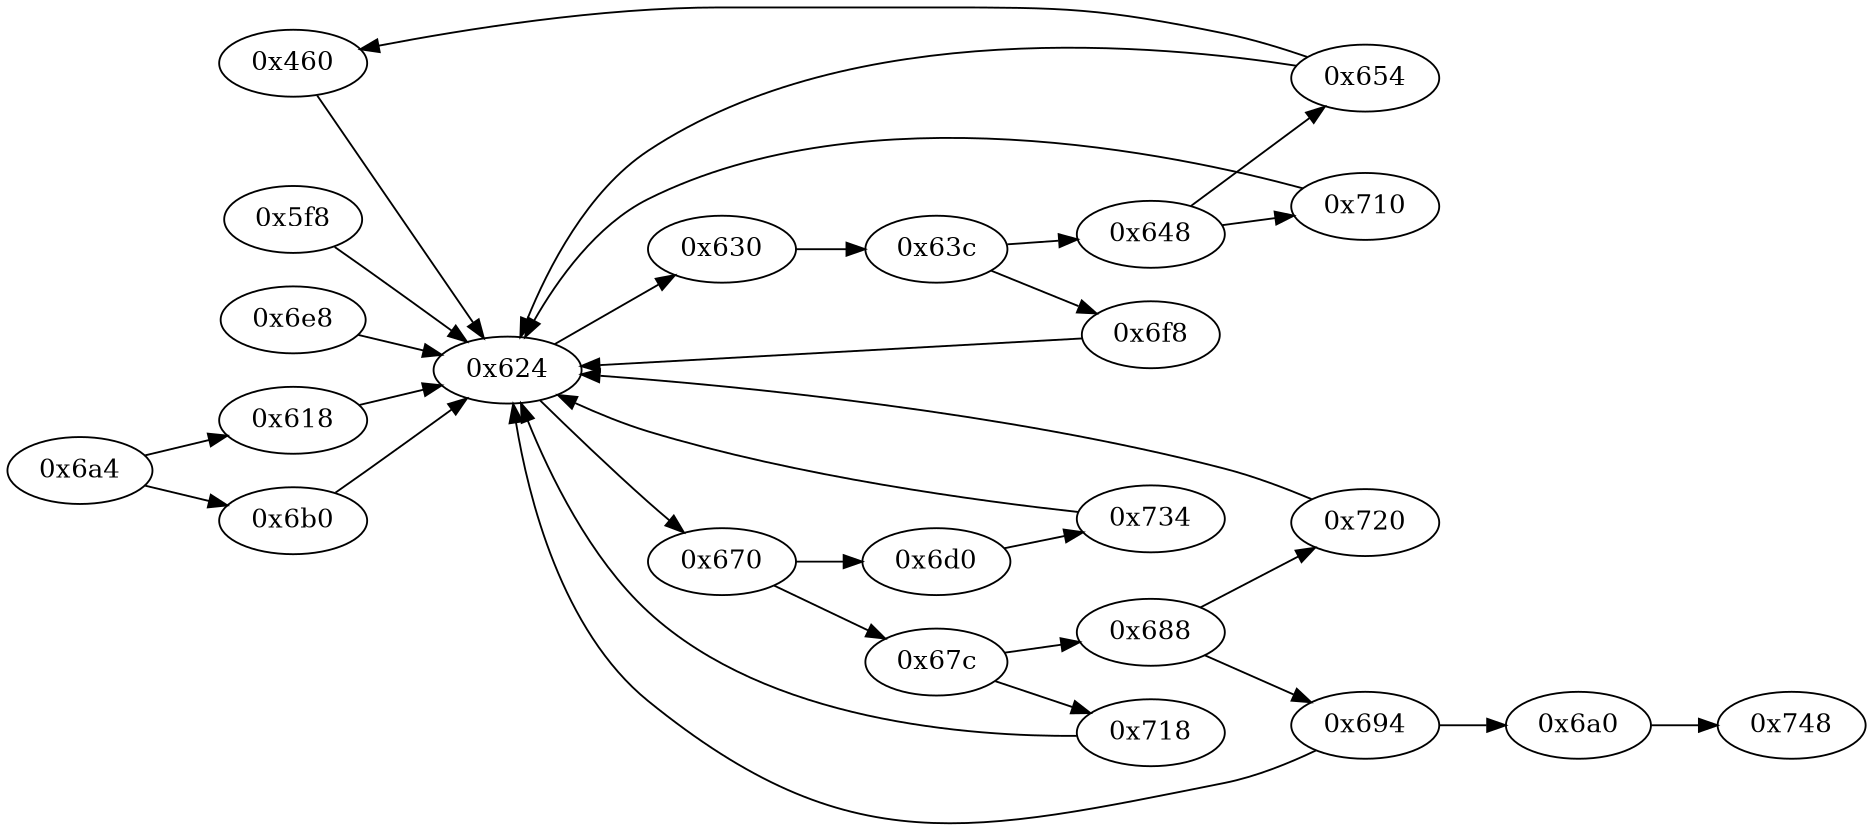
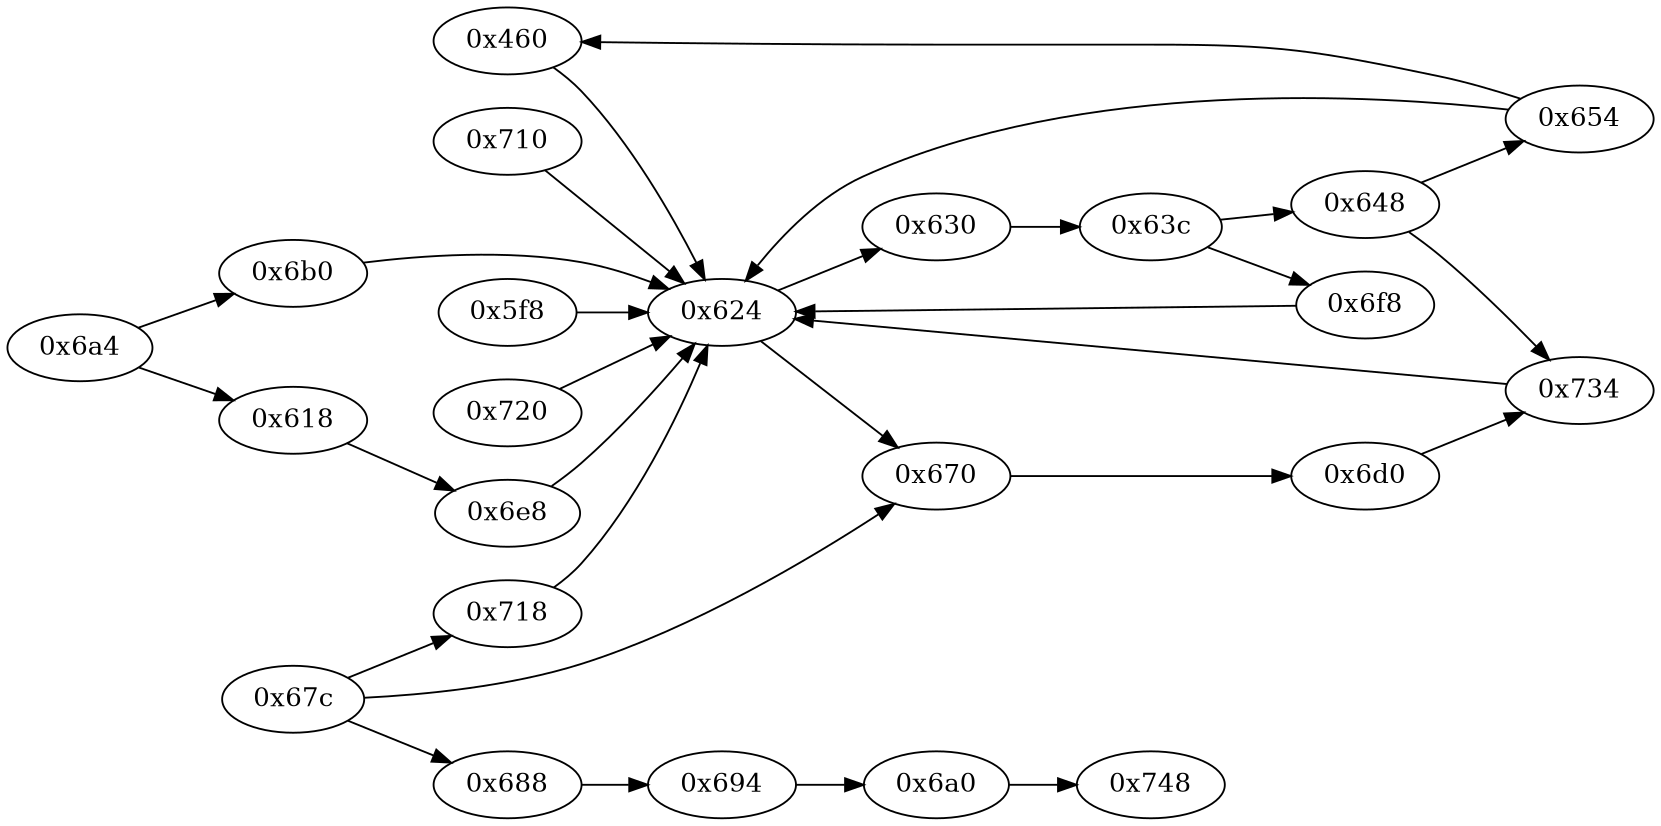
edge "0x648" -> "0x710": now "0x648" -> "0x734"
edge "0x618" -> "0x624": now "0x618" -> "0x6e8"
edge "0x688" -> "0x720": removed
edge "0x670" -> "0x67c": reversed
edge "0x694" -> "0x624": removed
